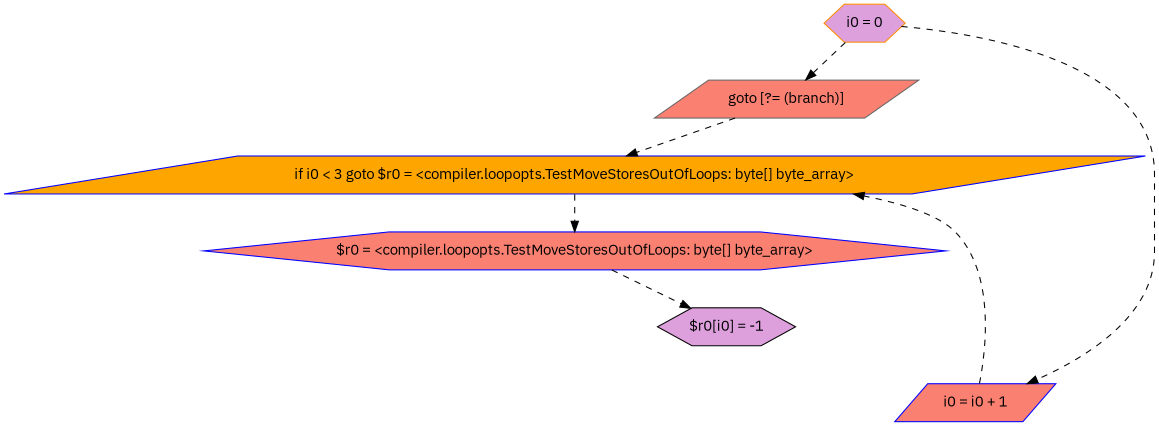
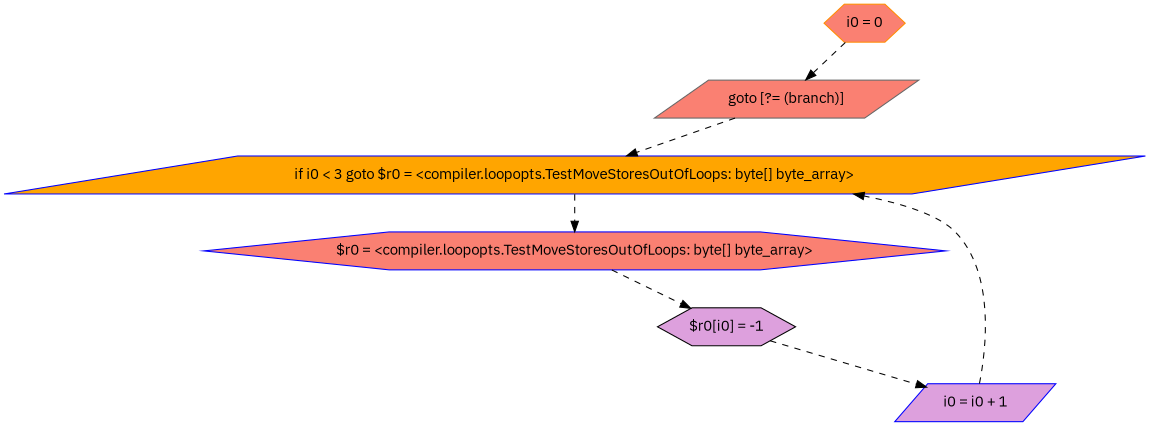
node "i0 = 0": fillcolor plum -> salmon
edge "i0 = 0" -> "i0 = i0 + 1": now "$r0[i0] = -1" -> "i0 = i0 + 1"
node "i0 = i0 + 1": fillcolor salmon -> plum
